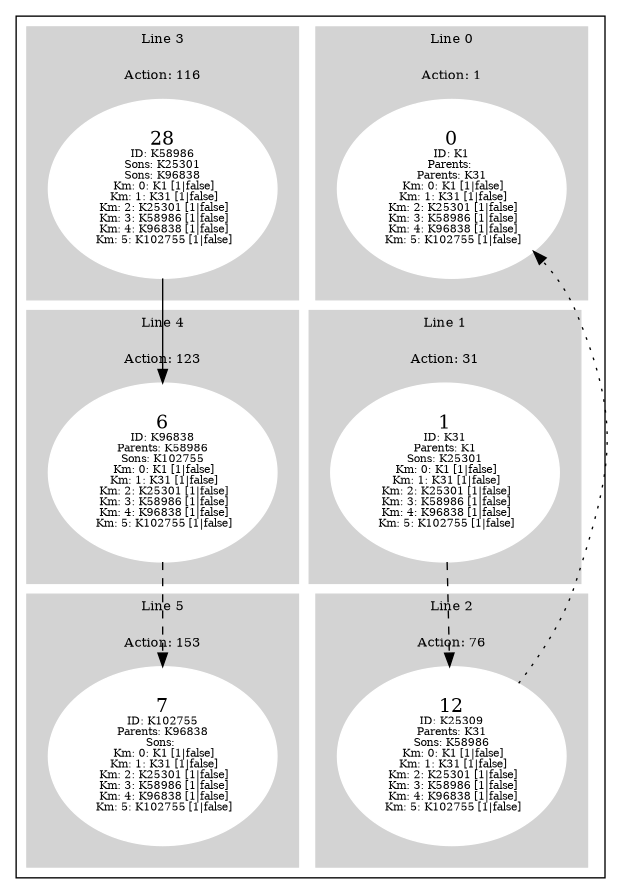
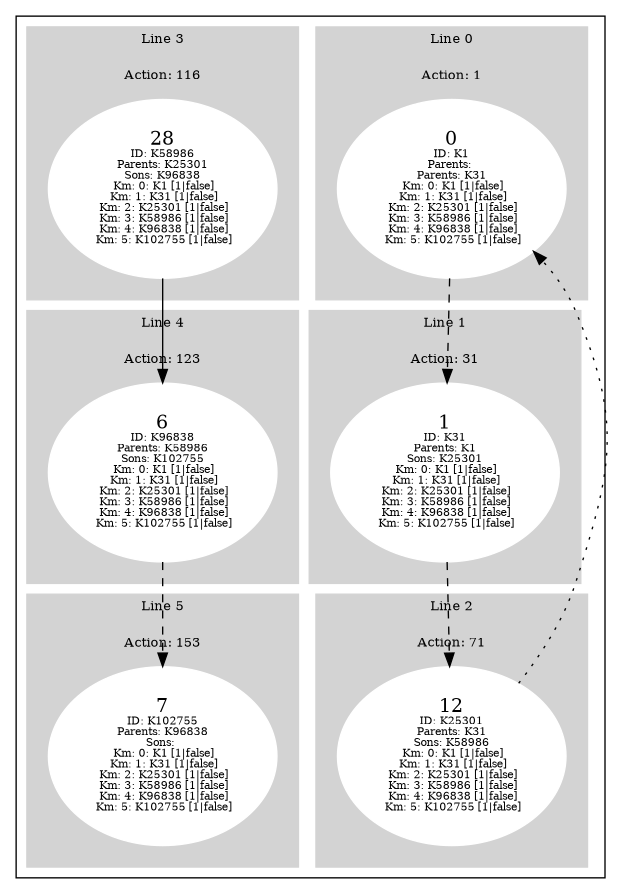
node "28": text "Sons: K25301" -> "Parents: K25301"
edge "0" -> "1": added
cluster "Action: 76": label "Action: 76" -> "Action: 71"
node "12": text "ID: K25309" -> "ID: K25301"
